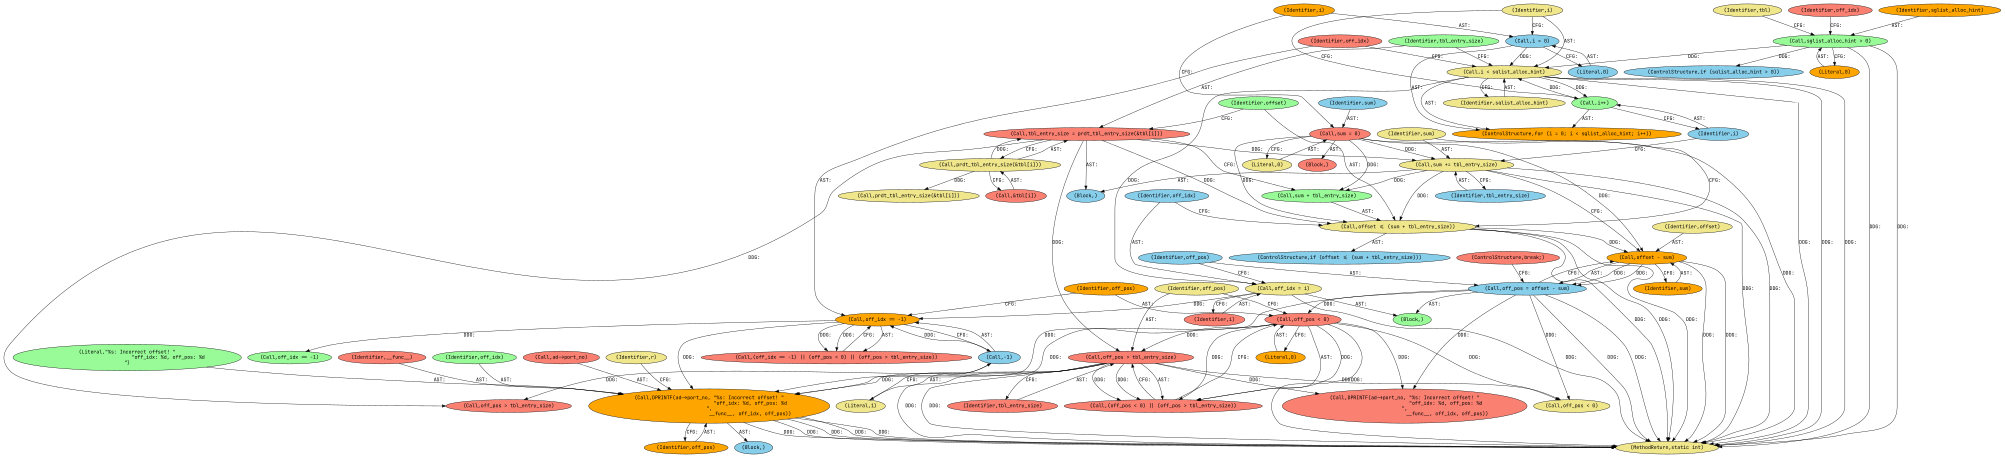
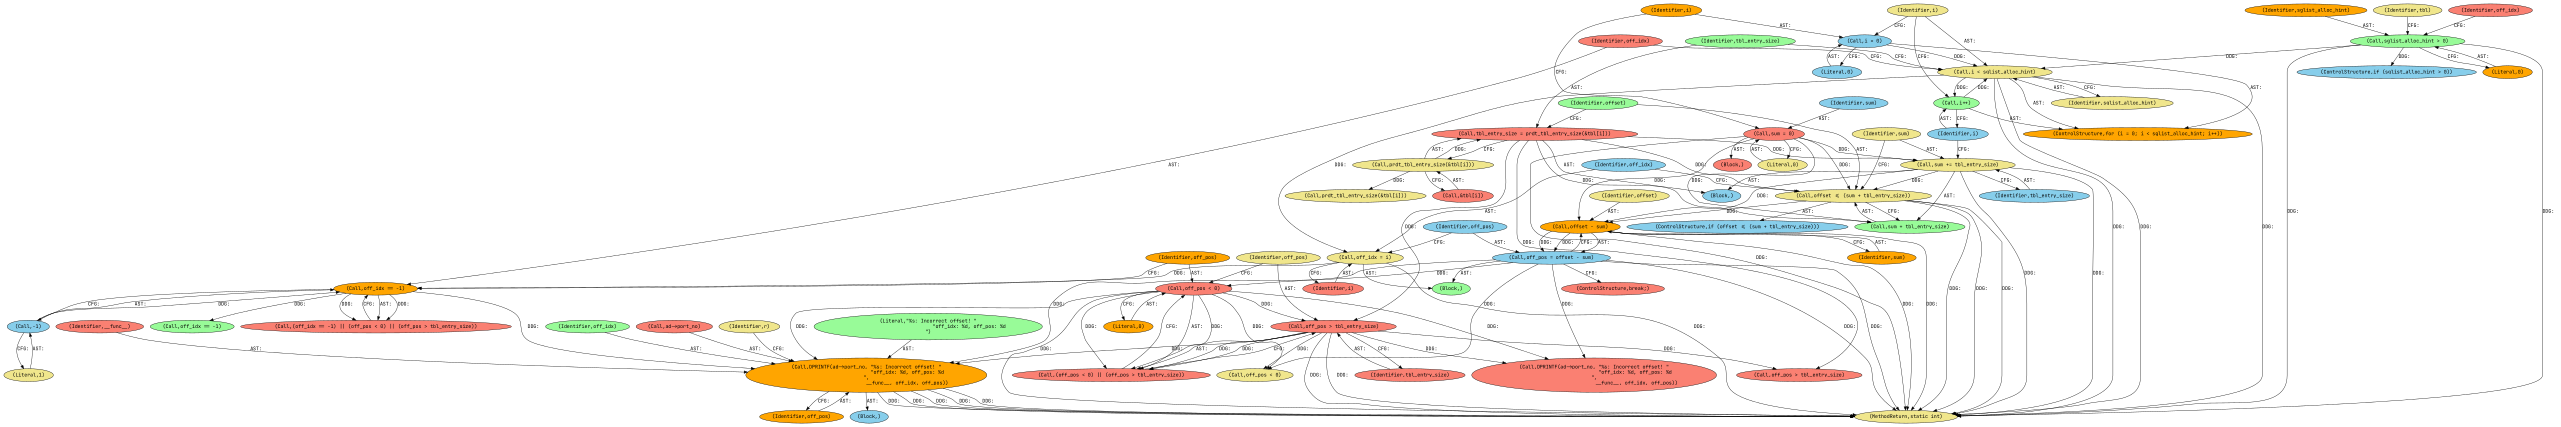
edge "(Call,tbl_entry_size = prdt_tbl_entry_size(&tbl[i]))" -> "(Call,sum + tbl_entry_size)": label "CFG: " -> "DDG: "
edge "(Call,sum += tbl_entry_size)" -> "(Call,sum + tbl_entry_size)": label "DDG: " -> "AST: "
edge "(Call,offset <= (sum + tbl_entry_size))" -> "(Call,sum + tbl_entry_size)": added, label "CFG:"
edge "(Call,sum += tbl_entry_size)" -> "(Call,offset - sum)": label "CFG: " -> "DDG: "
edge "(ControlStructure,break;)" -> "(Call,off_pos = offset - sum)": reversed
